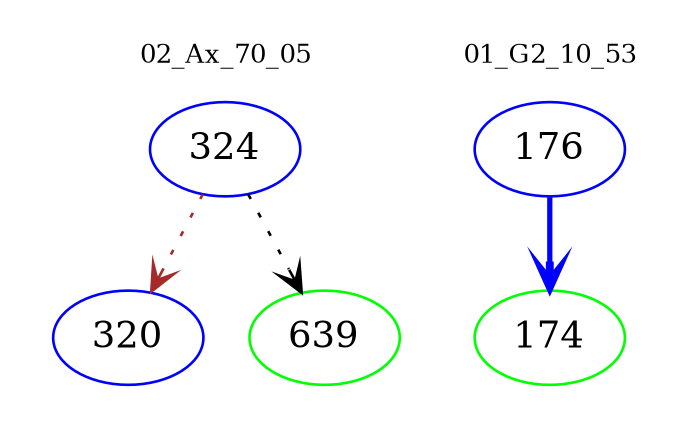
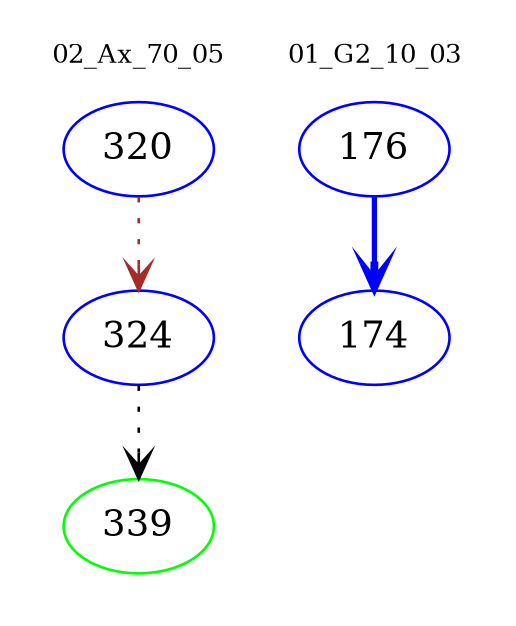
cluster "01_G2_10_53": label "01_G2_10_53" -> "01_G2_10_03"
edge "324" -> "320": reversed
node "639": label "639" -> "339"
node "174": color green -> blue
